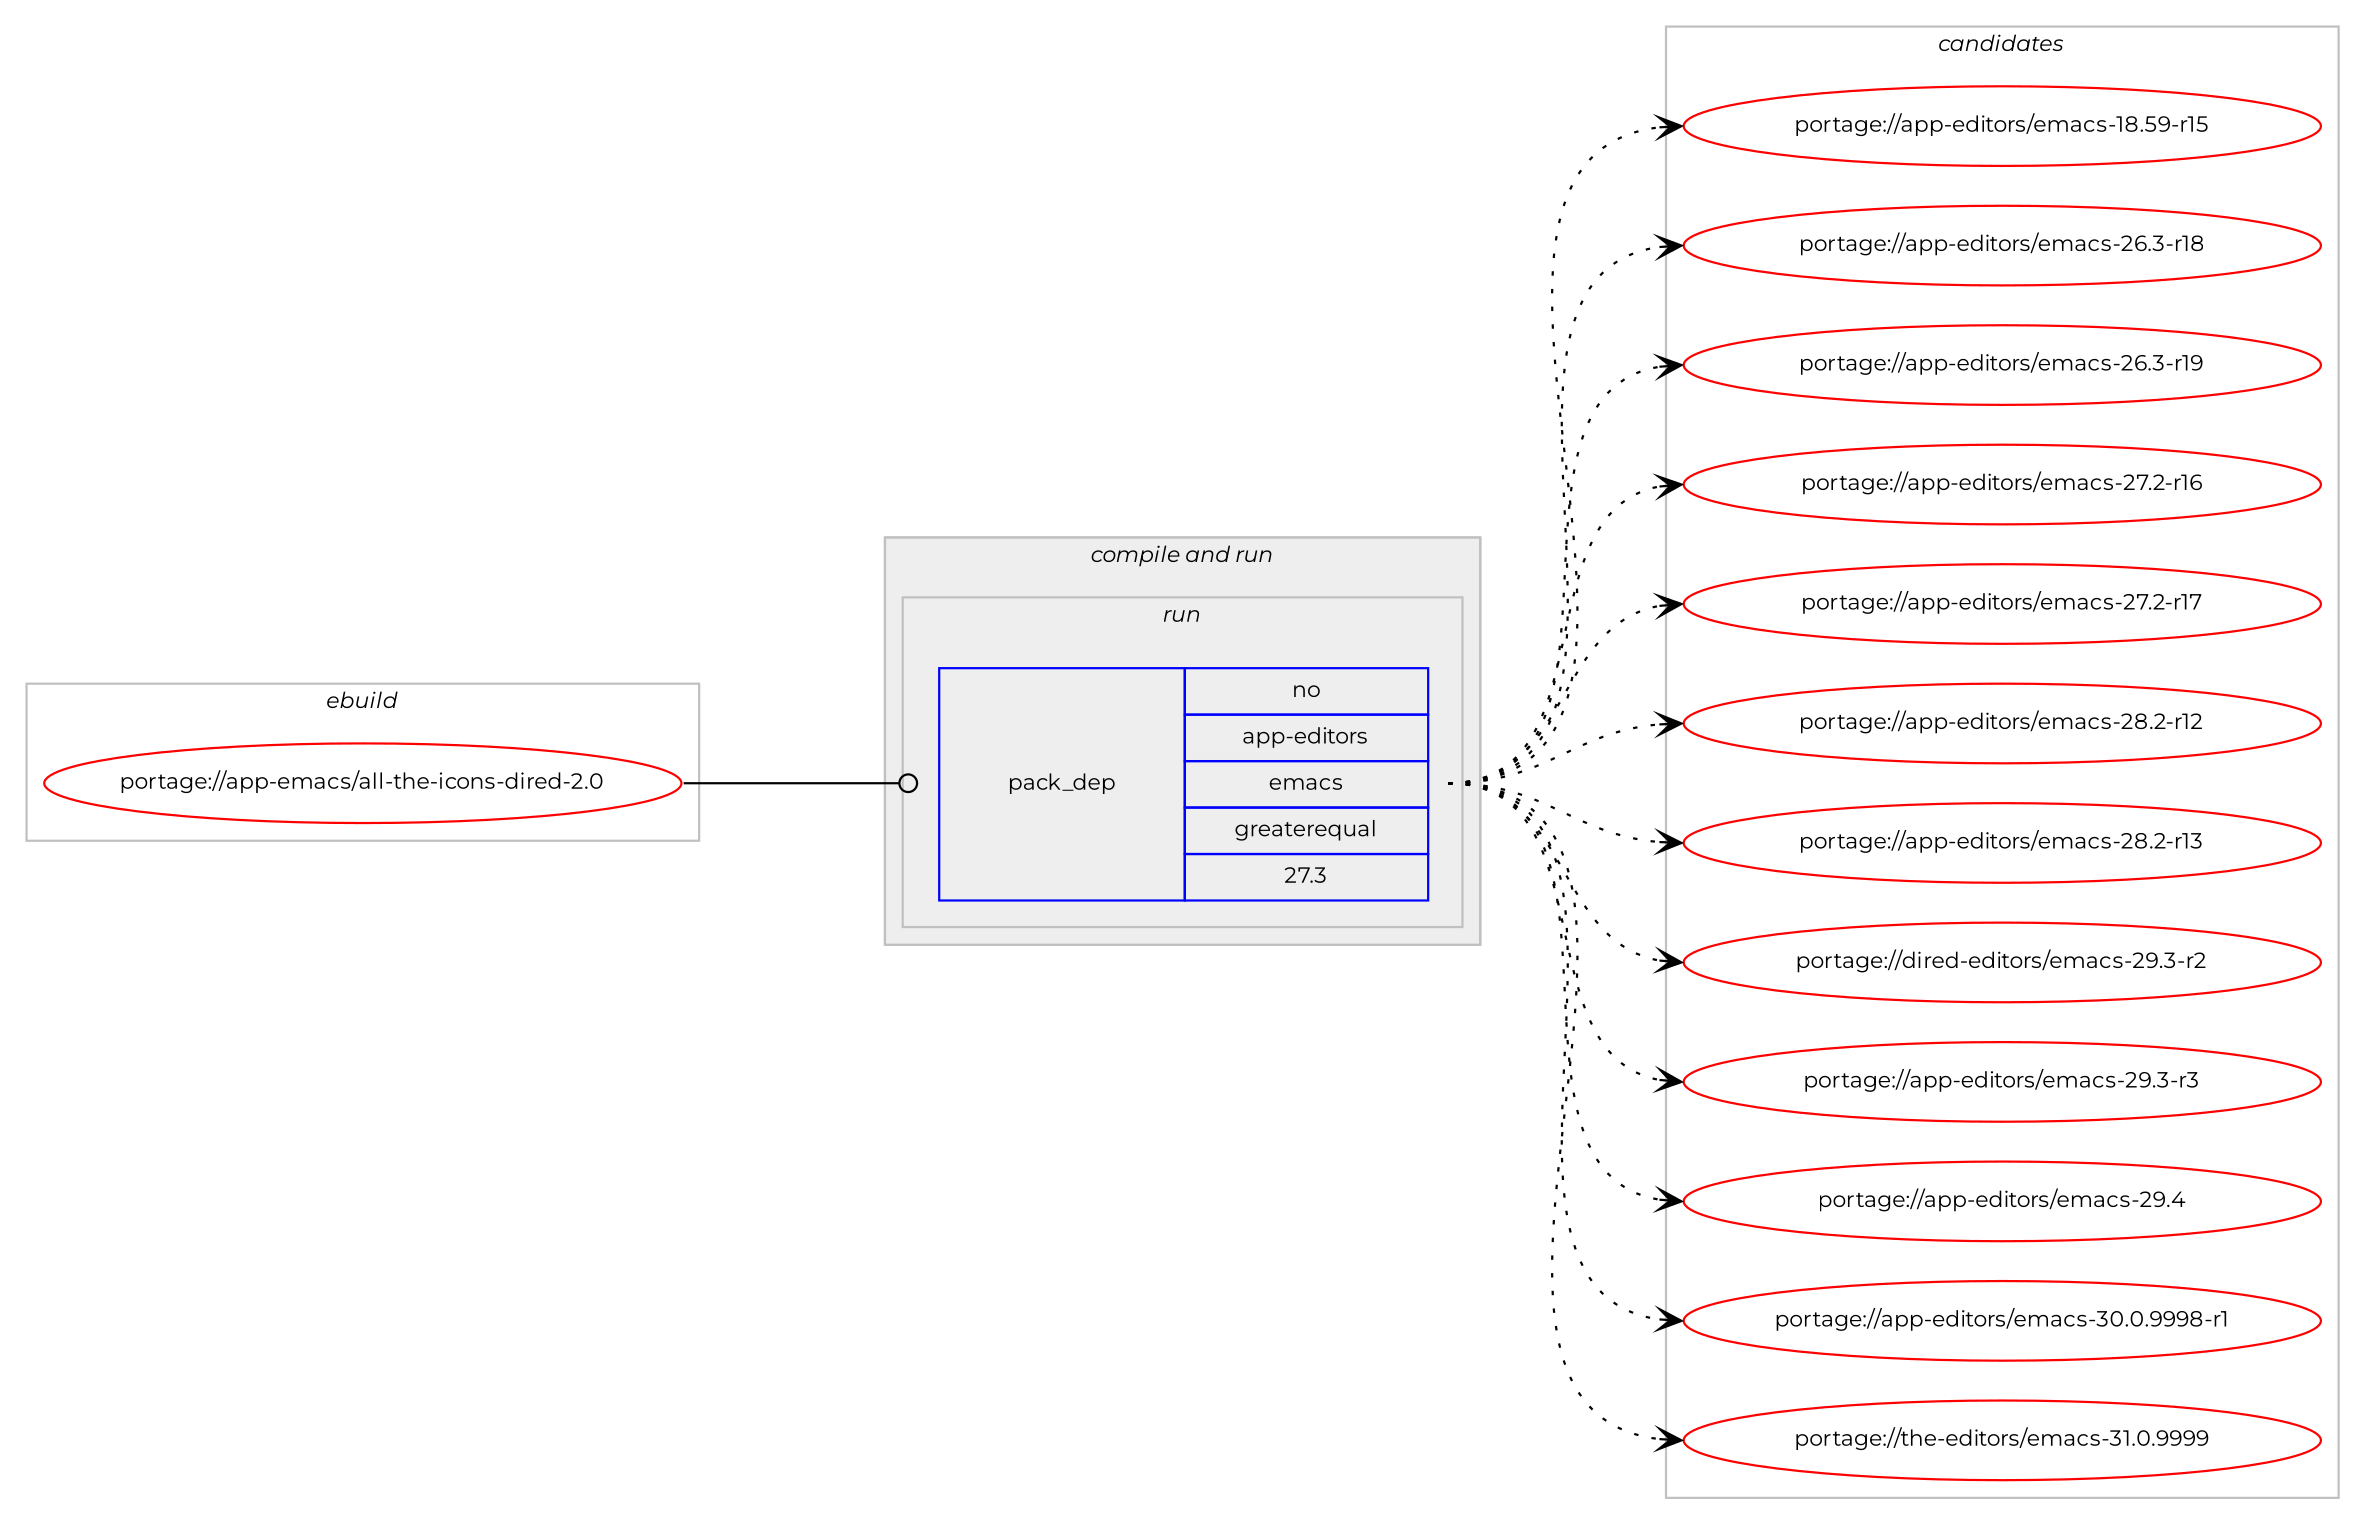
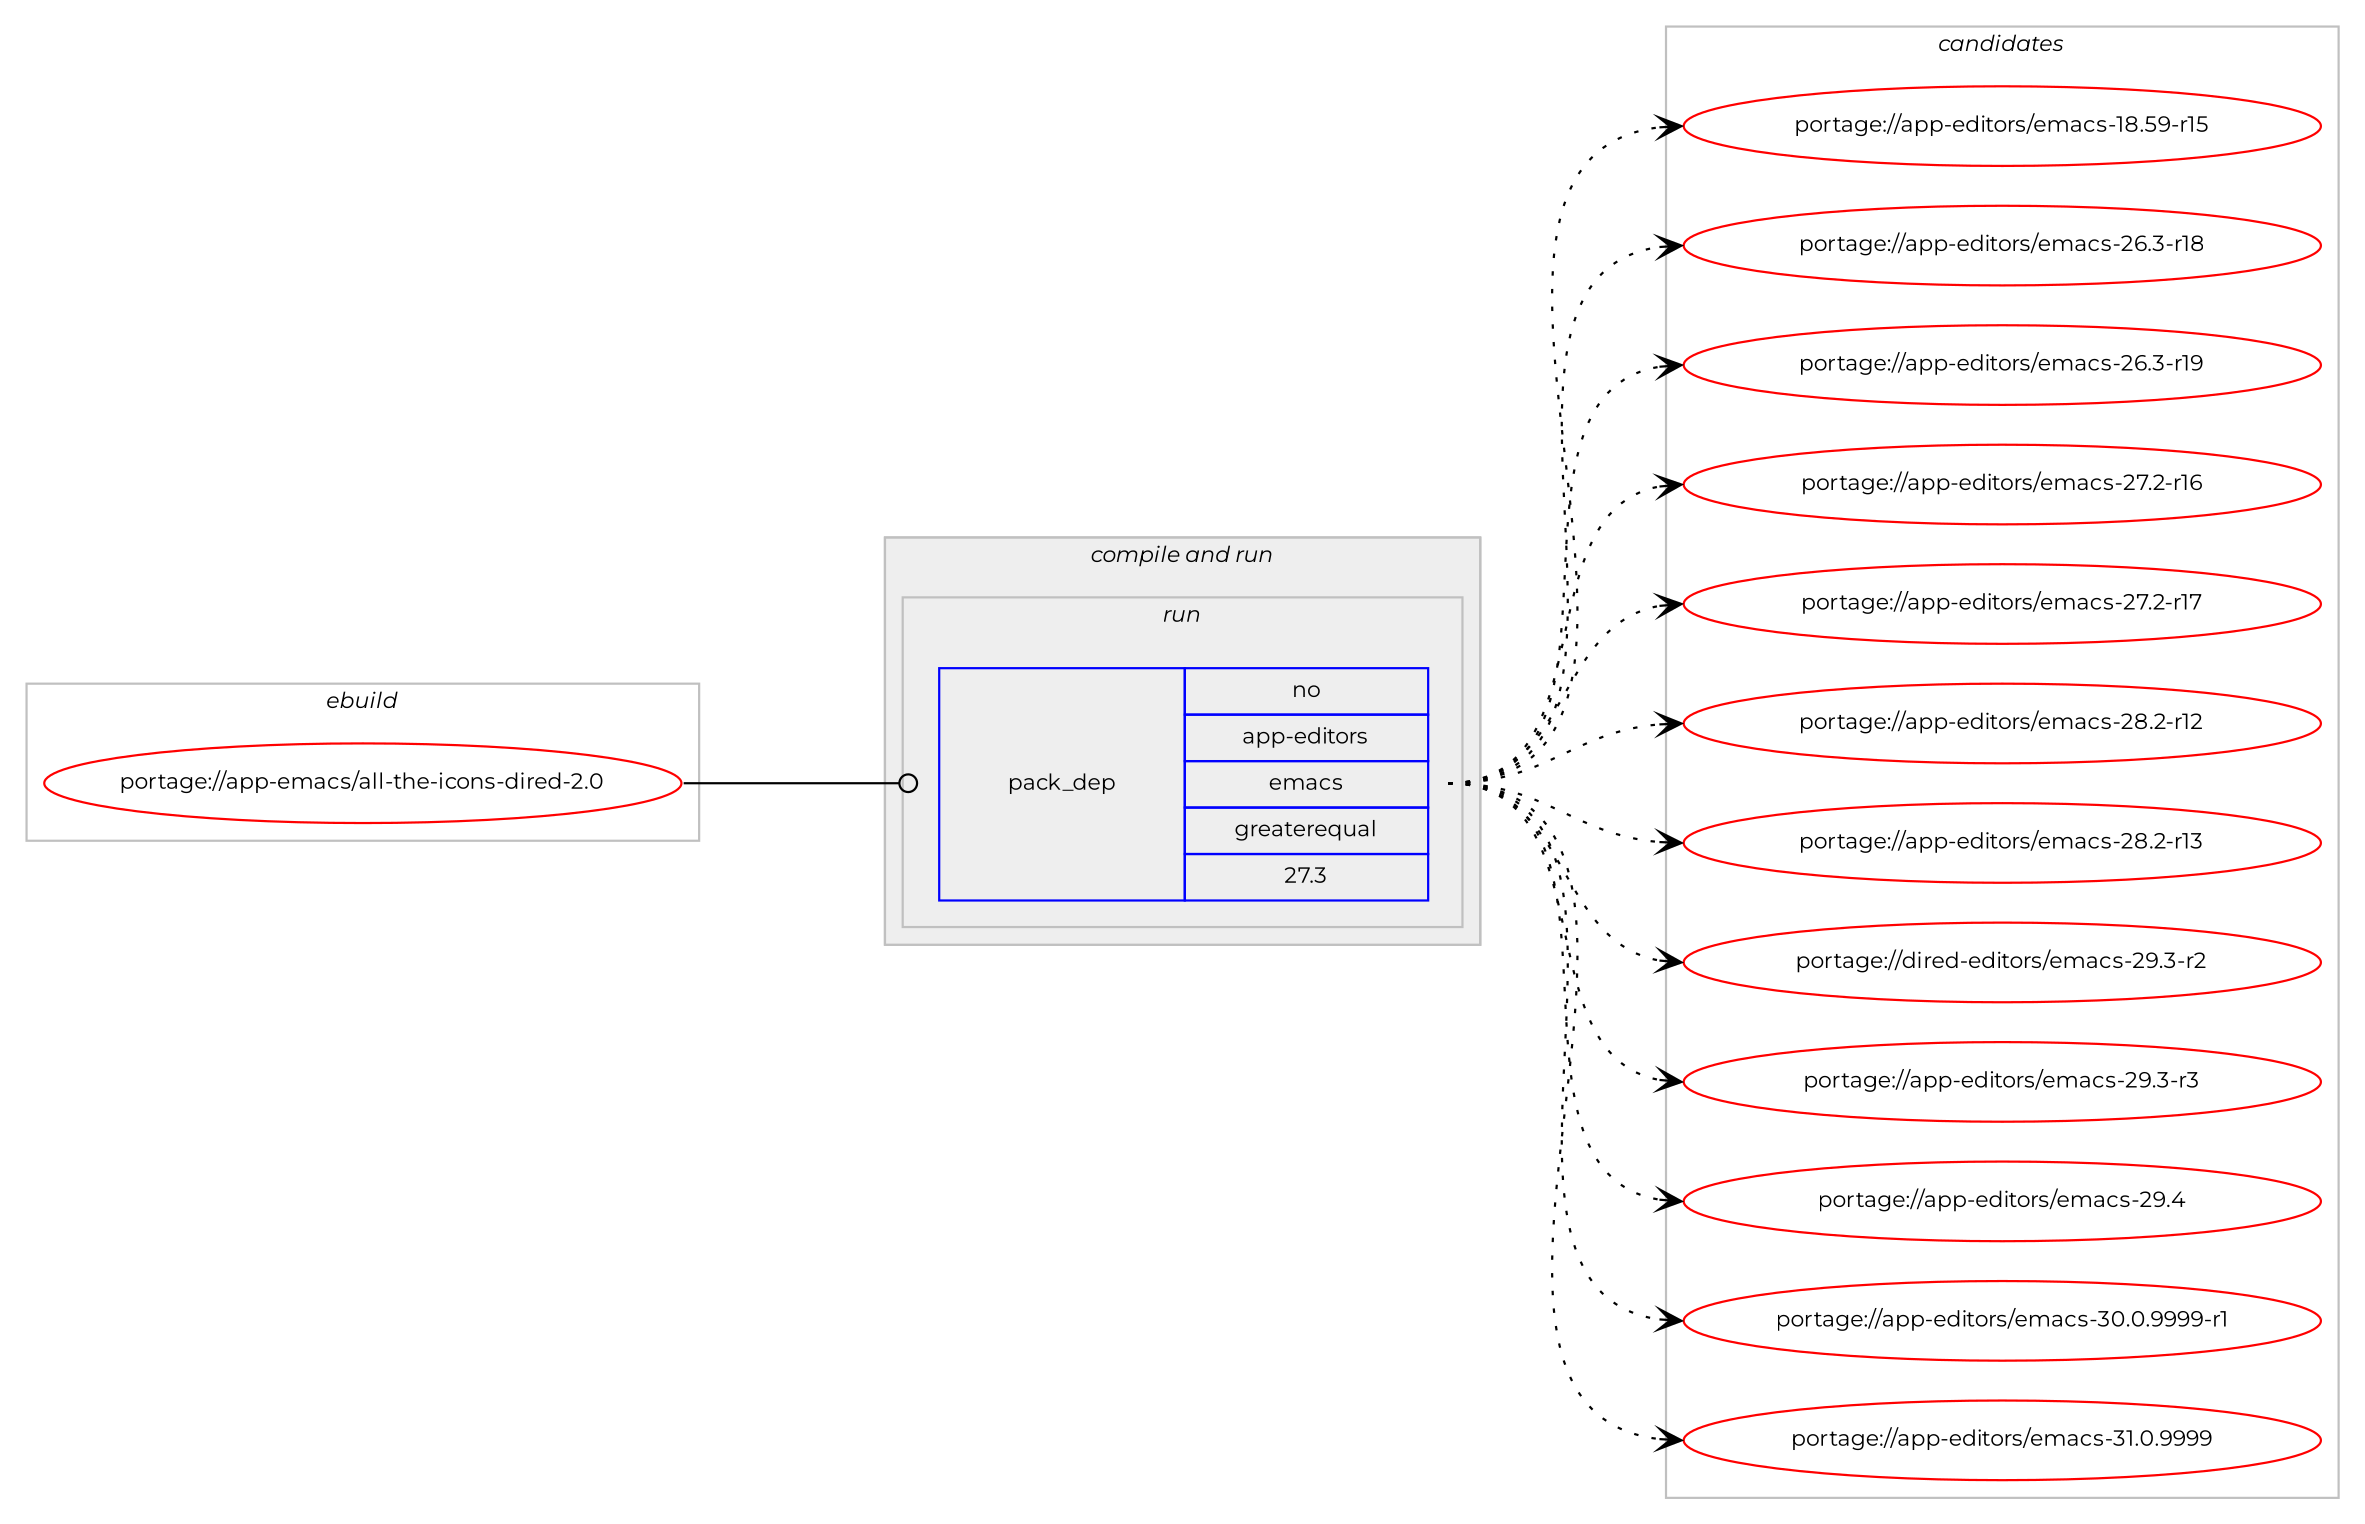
node "portage://app-editors/emacs-30.0.9998-r1": label "portage://app-editors/emacs-30.0.9998-r1" -> "portage://app-editors/emacs-30.0.9999-r1"
node "portage://the-editors/emacs-31.0.9999": label "portage://the-editors/emacs-31.0.9999" -> "portage://app-editors/emacs-31.0.9999"
